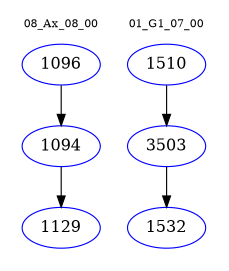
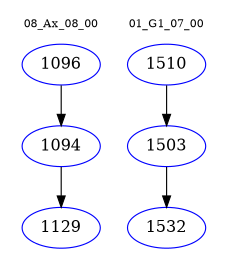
node "3503": label "3503" -> "1503"
